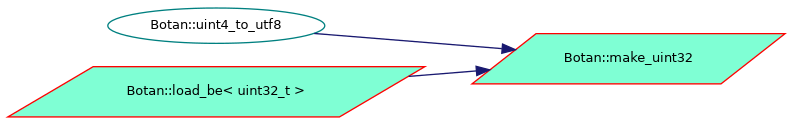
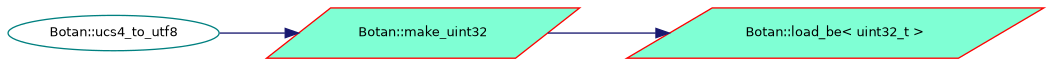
node "Botan::uint4_to_utf8": label "Botan::uint4_to_utf8" -> "Botan::ucs4_to_utf8"
edge "Botan::load_be< uint32_t >" -> "Botan::make_uint32": reversed
